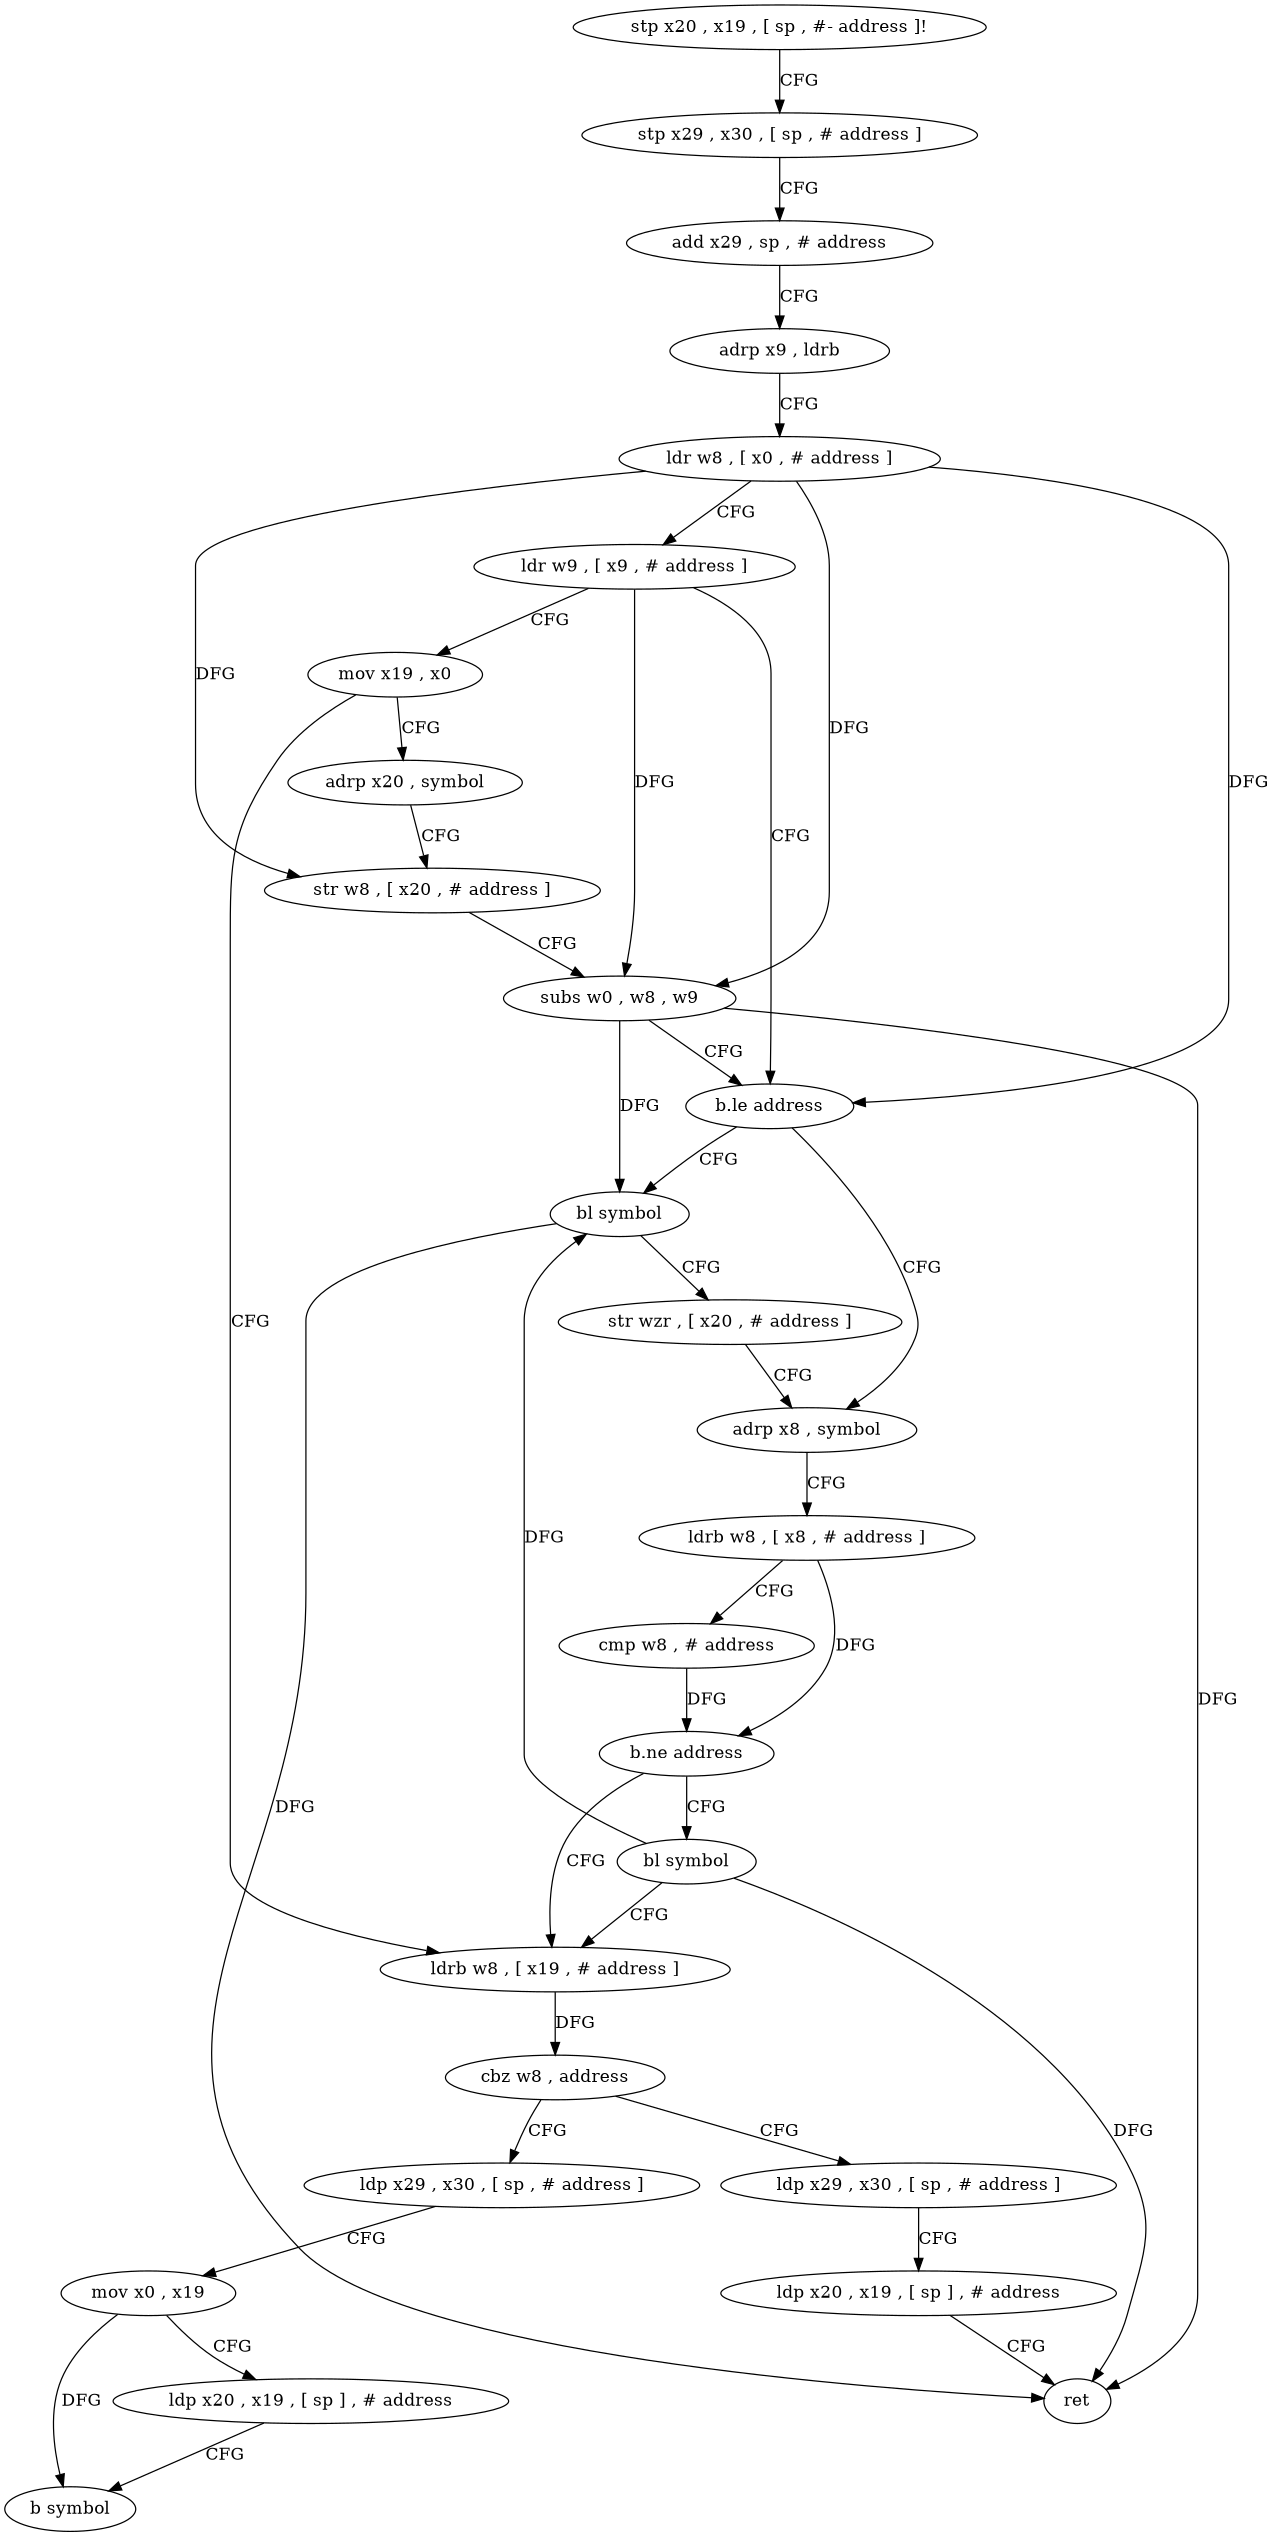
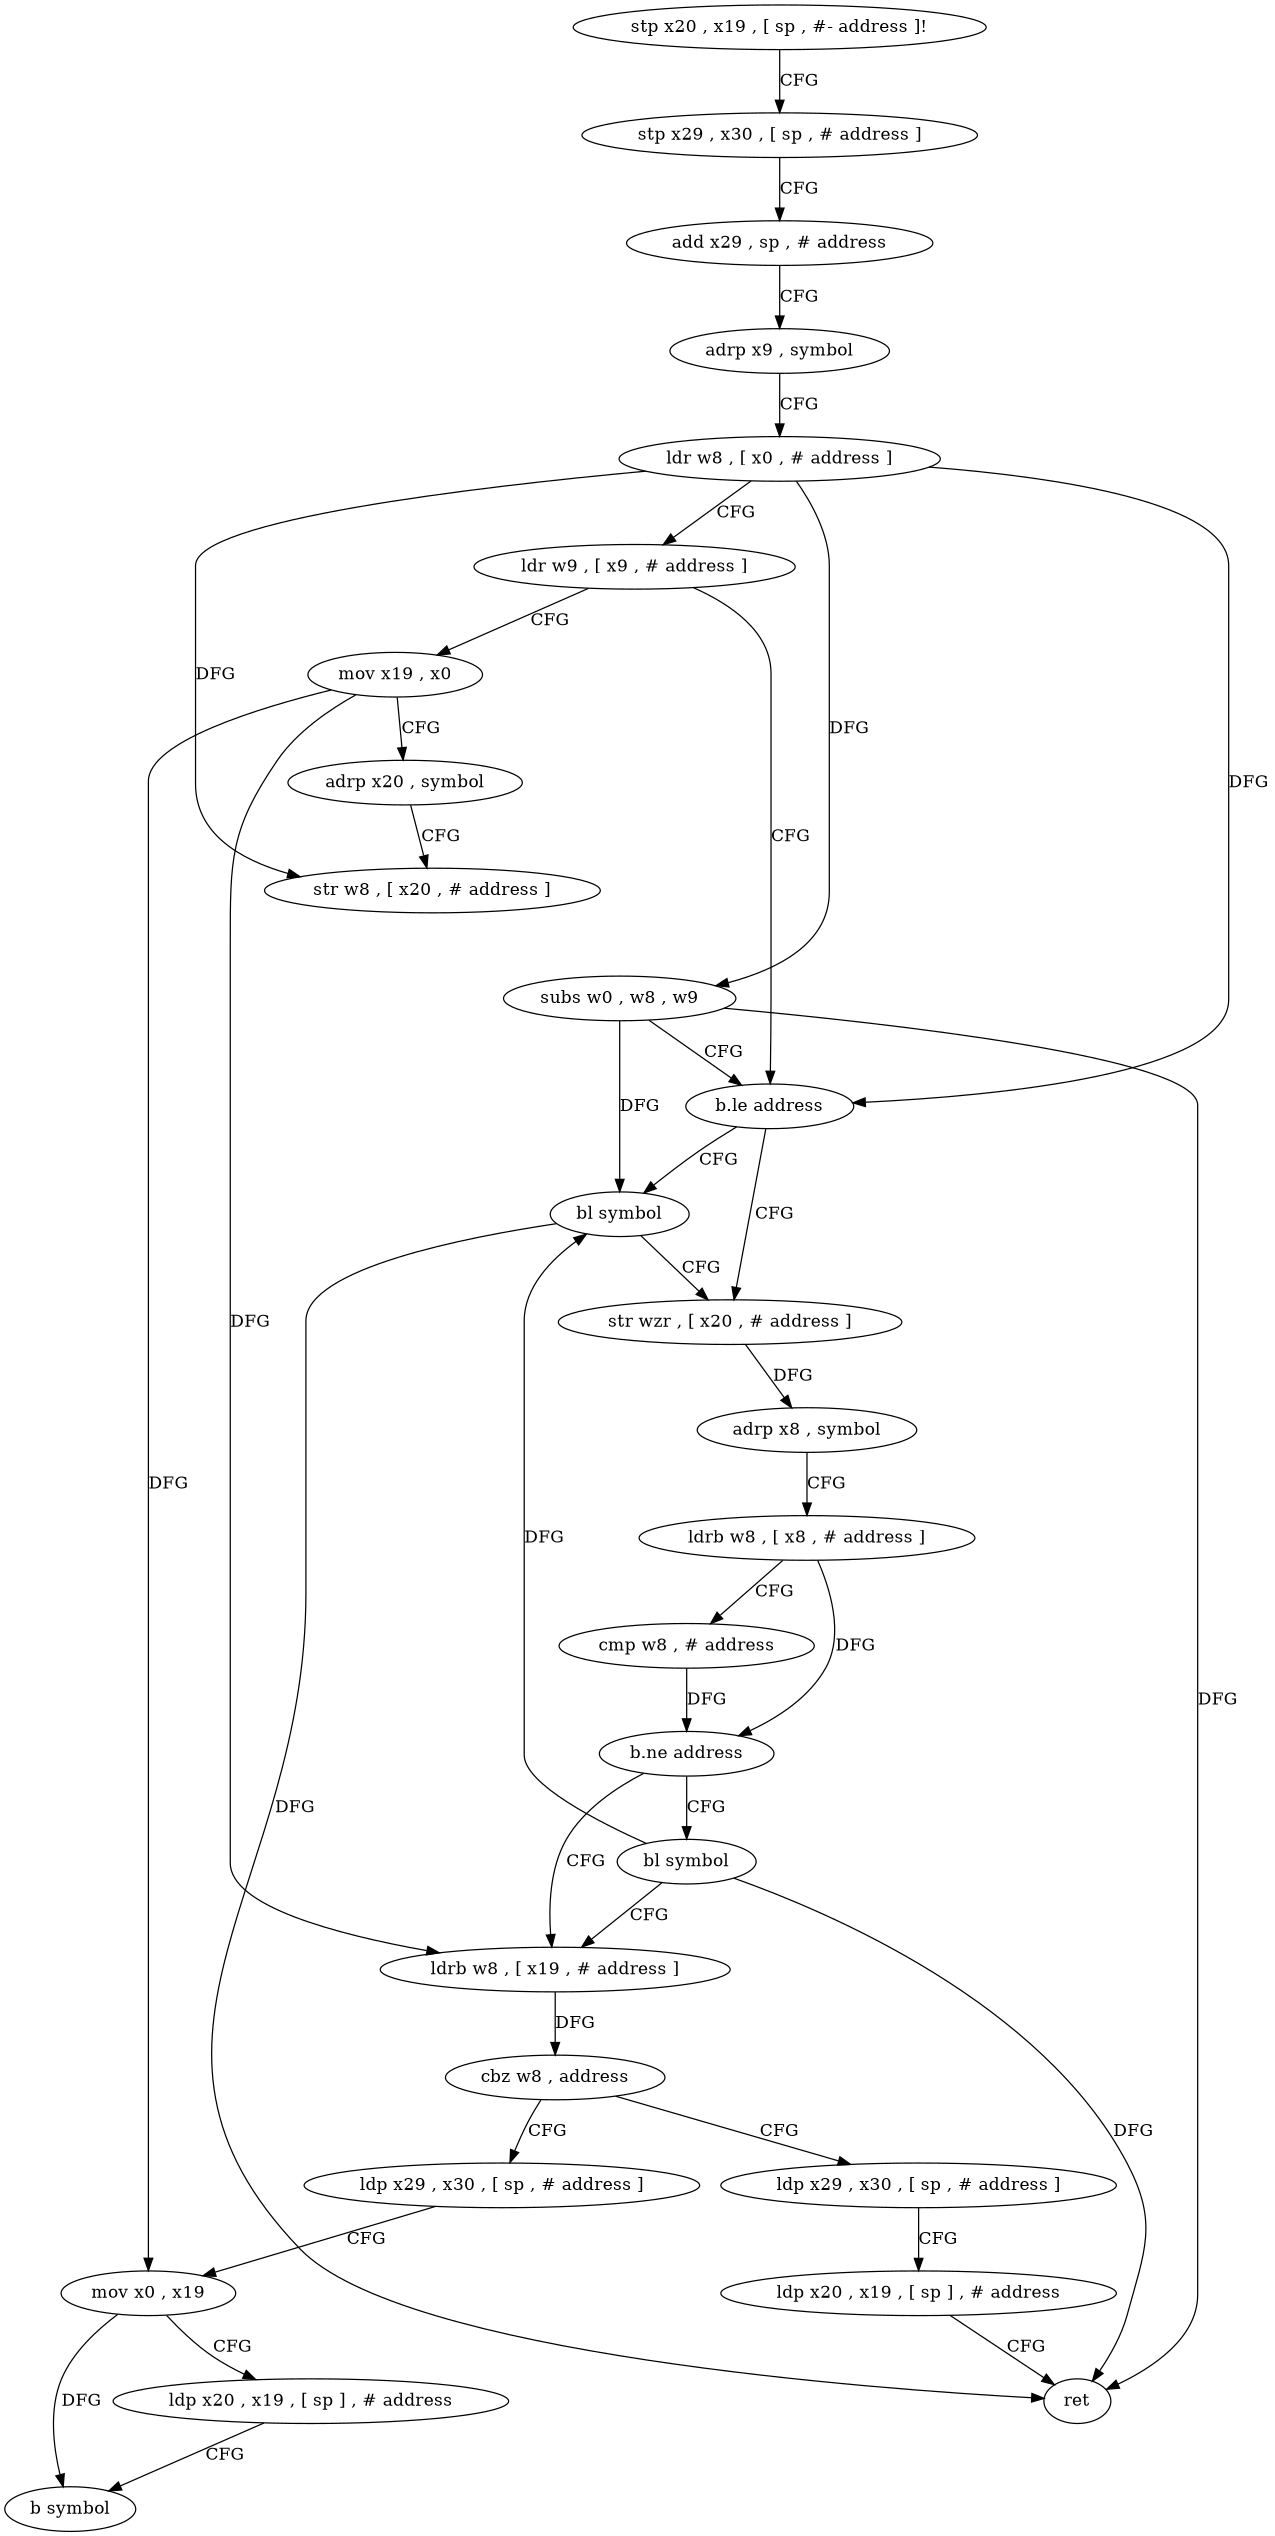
node "adrp x9 , ldrb": label "adrp x9 , ldrb" -> "adrp x9 , symbol"
edge "ldr w9 , [ x9 , # address ]" -> "subs w0 , w8 , w9": removed, label "DFG"
edge "str w8 , [ x20 , # address ]" -> "subs w0 , w8 , w9": removed, label "CFG"
edge "b.le address" -> "adrp x8 , symbol": now "b.le address" -> "str wzr , [ x20 , # address ]"
edge "mov x19 , x0" -> "ldrb w8 , [ x19 , # address ]": label "CFG" -> "DFG"
edge "str wzr , [ x20 , # address ]" -> "adrp x8 , symbol": label "CFG" -> "DFG"
edge "mov x19 , x0" -> "mov x0 , x19": added, label "DFG"
